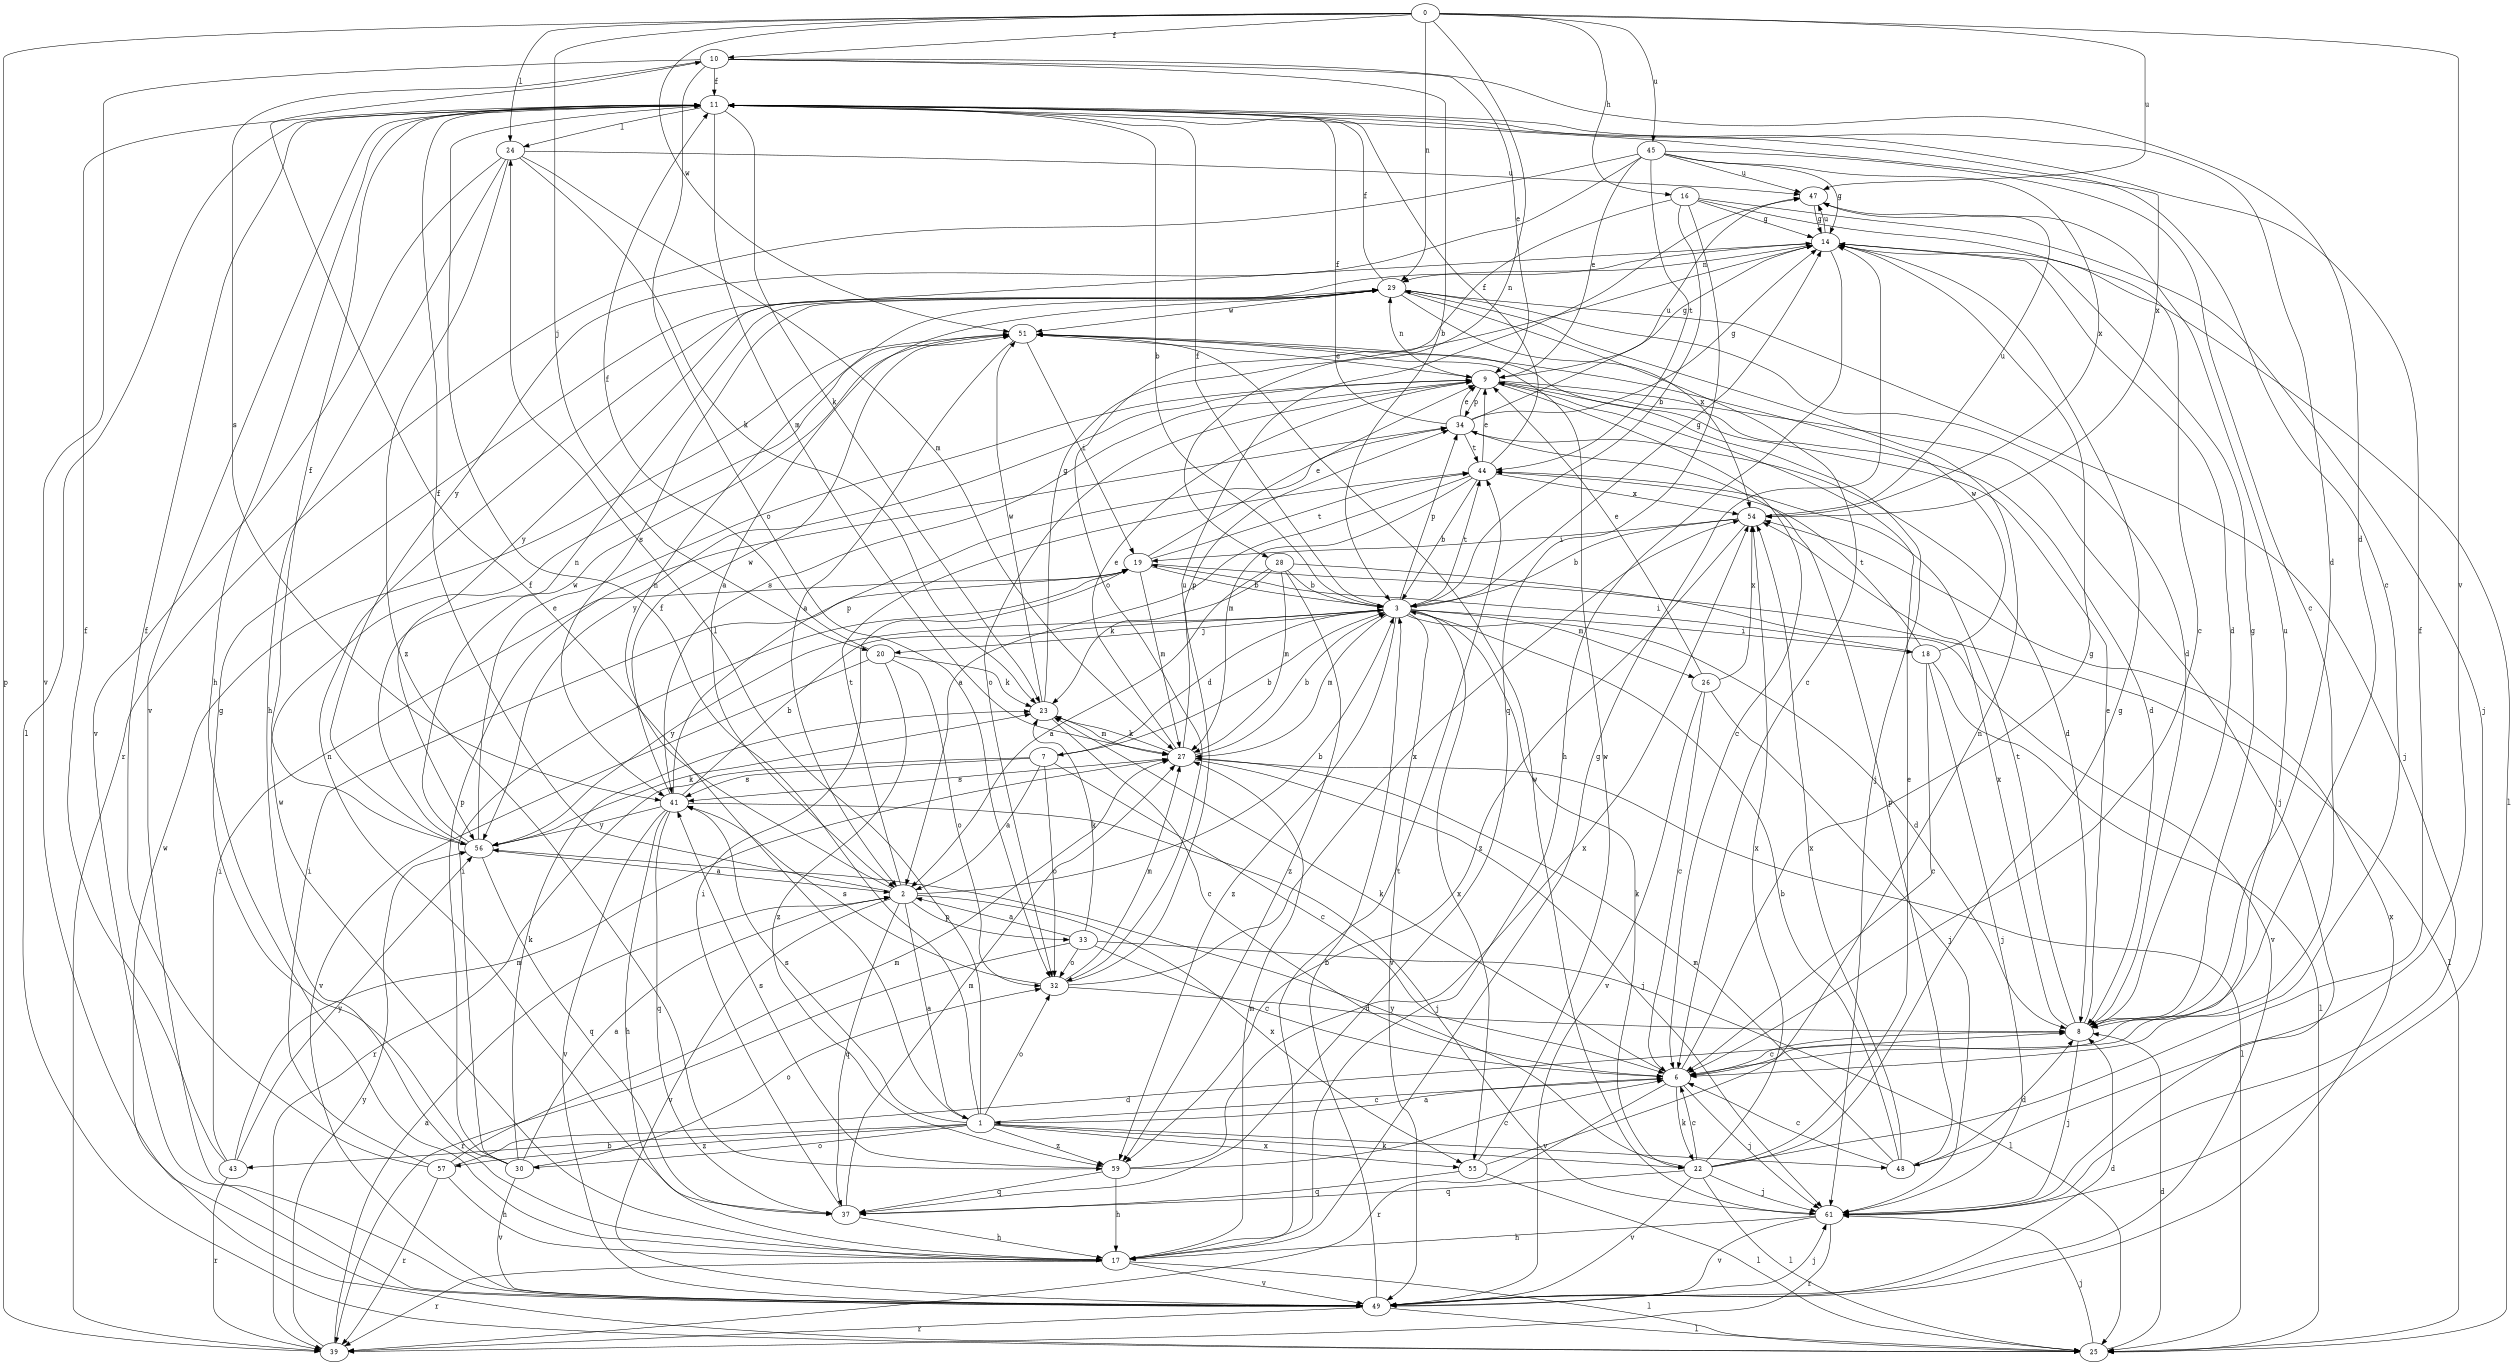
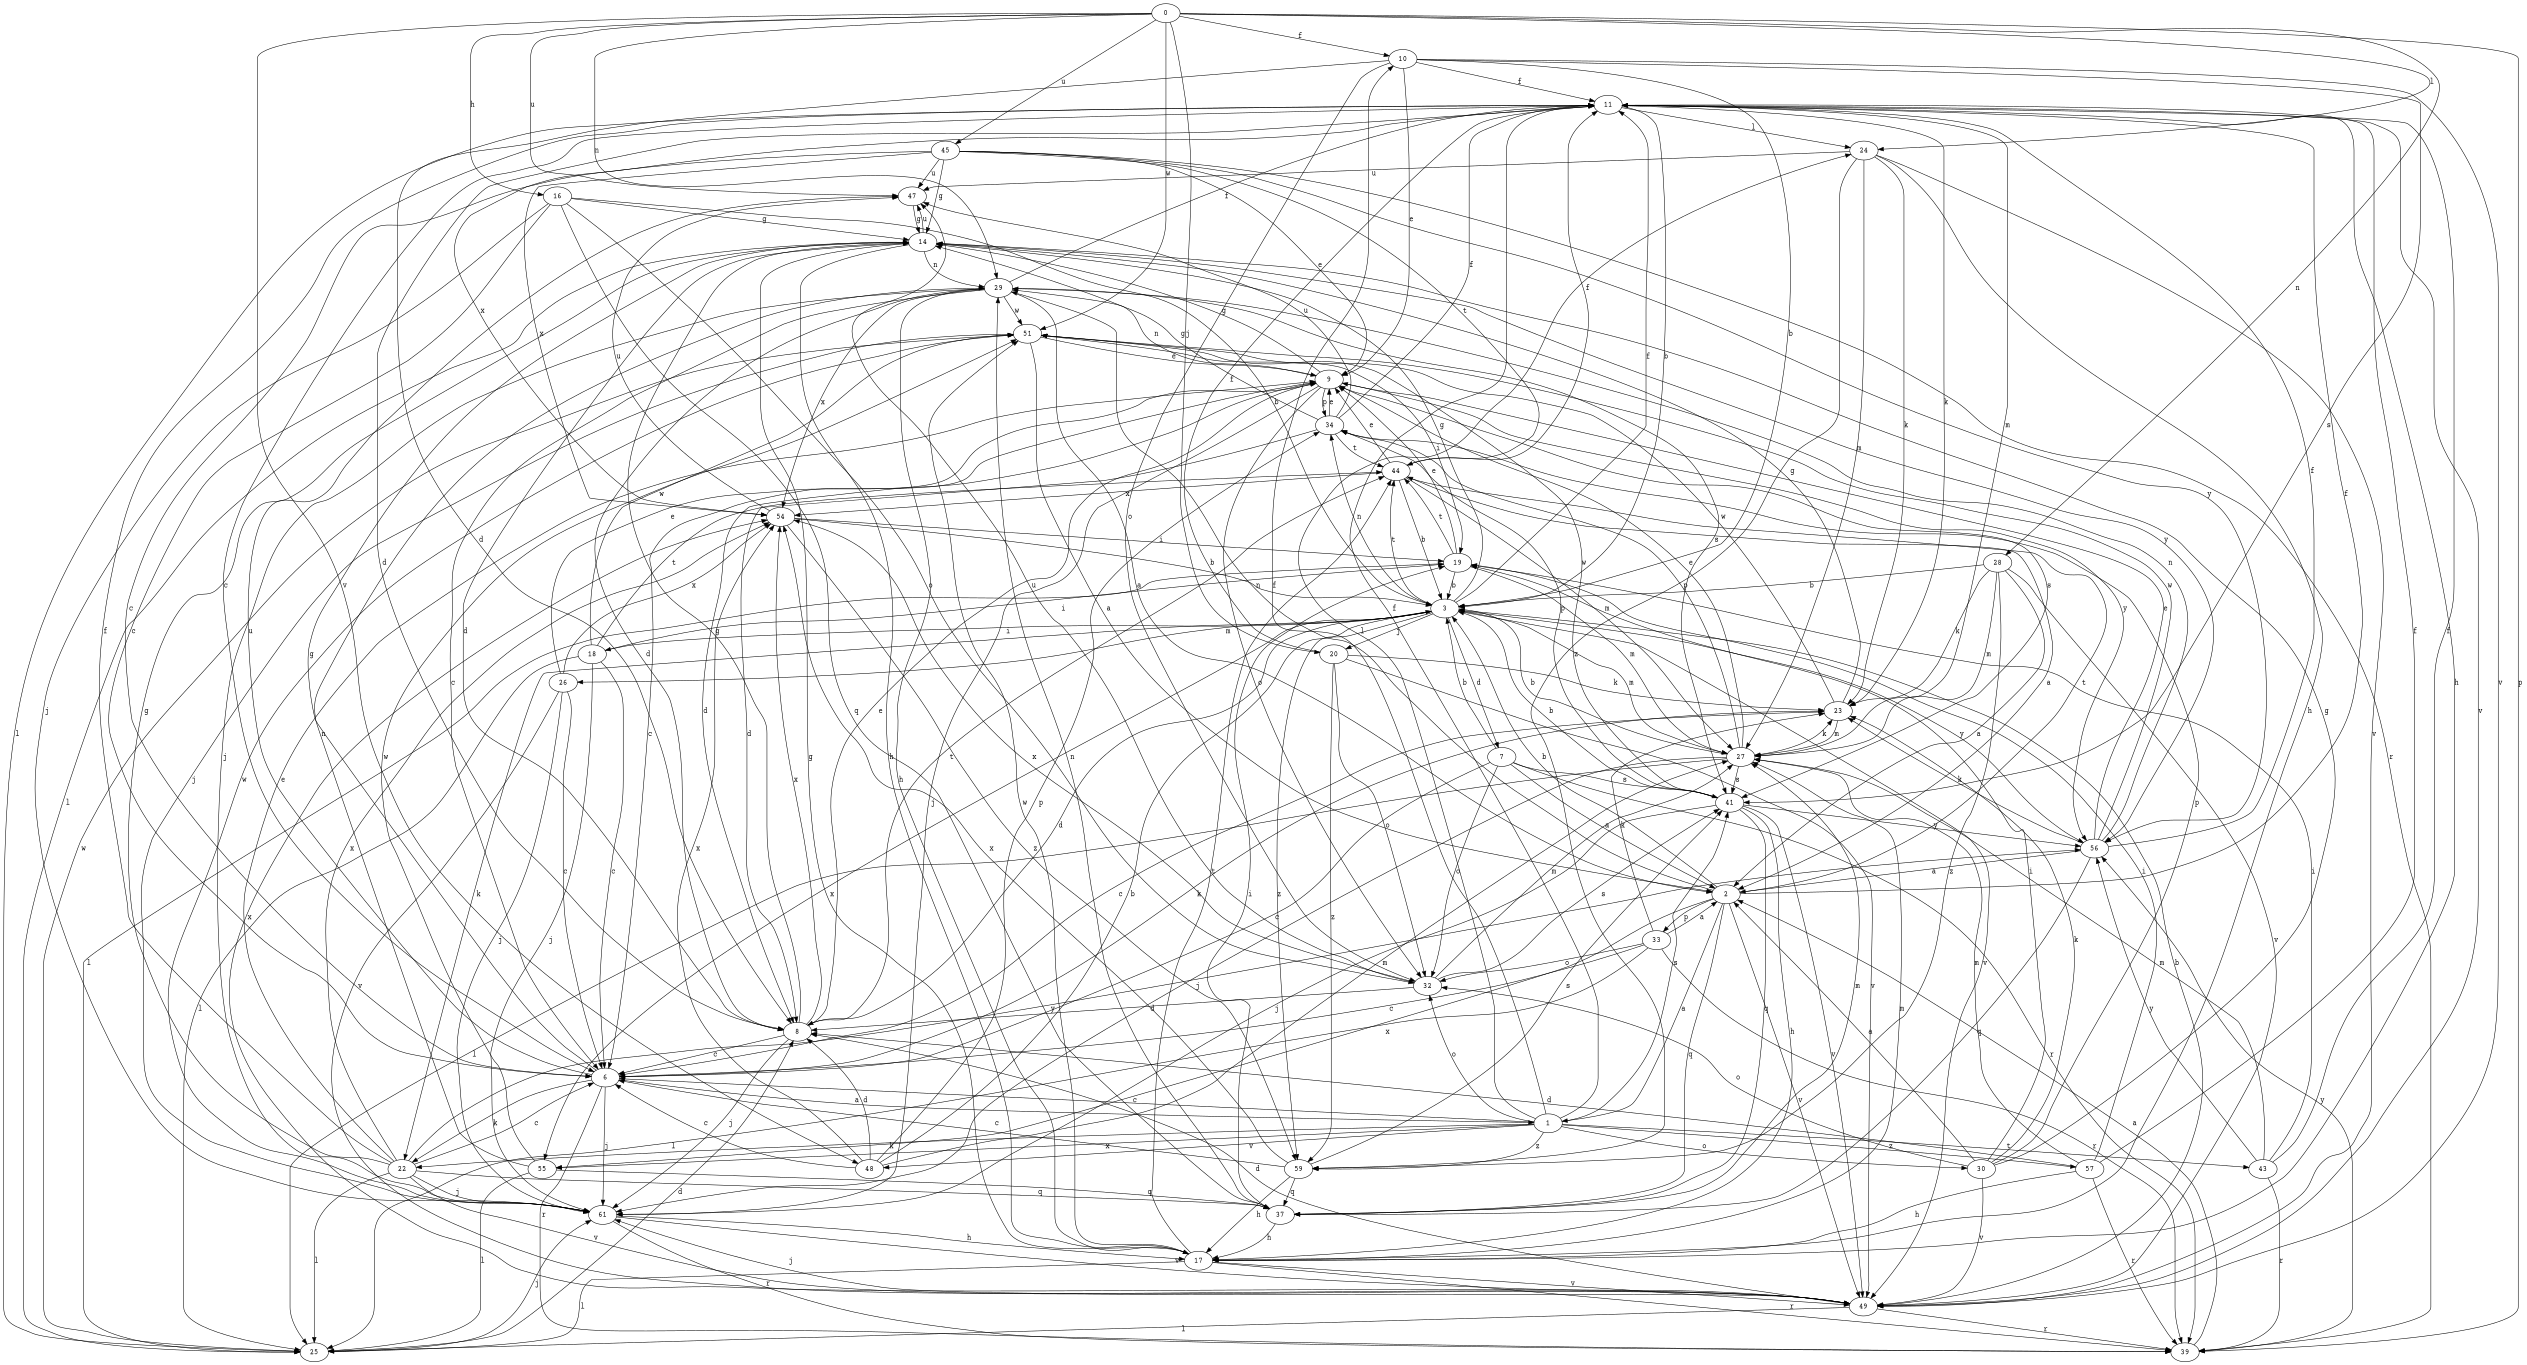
edge "3" -> "34": label "p" -> "n"
edge "29" -> "17": added, label "h"
edge "1" -> "43": label "b" -> "t"
